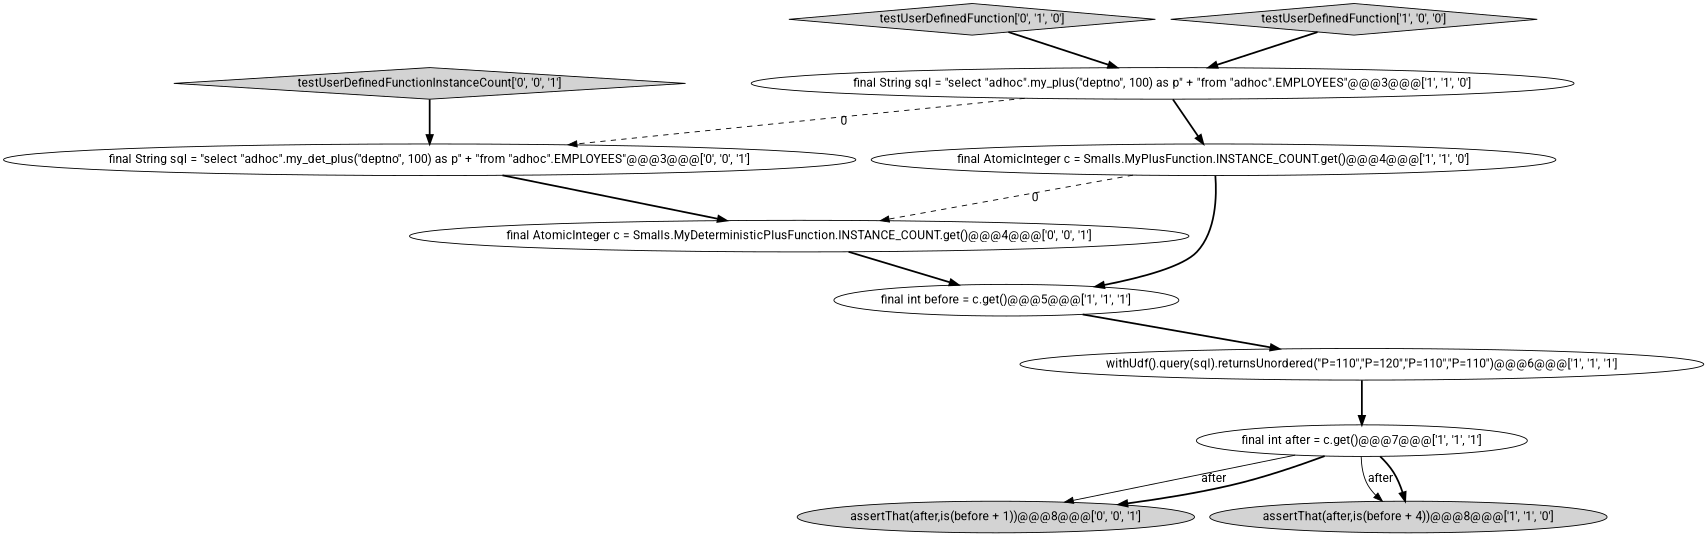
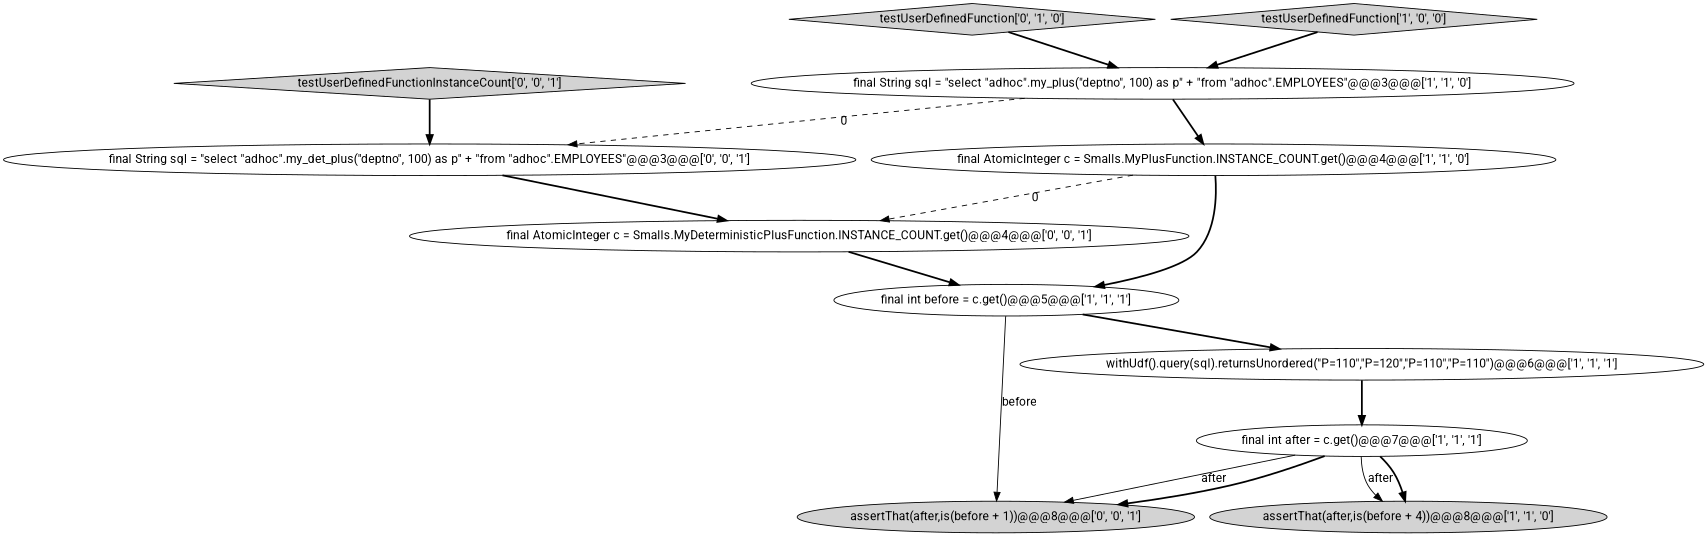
edge "final int before = c.get()@@@5@@@['1', '1', '1']" -> "assertThat(after,is(before + 1))@@@8@@@['0', '0', '1']": added, label "before"
